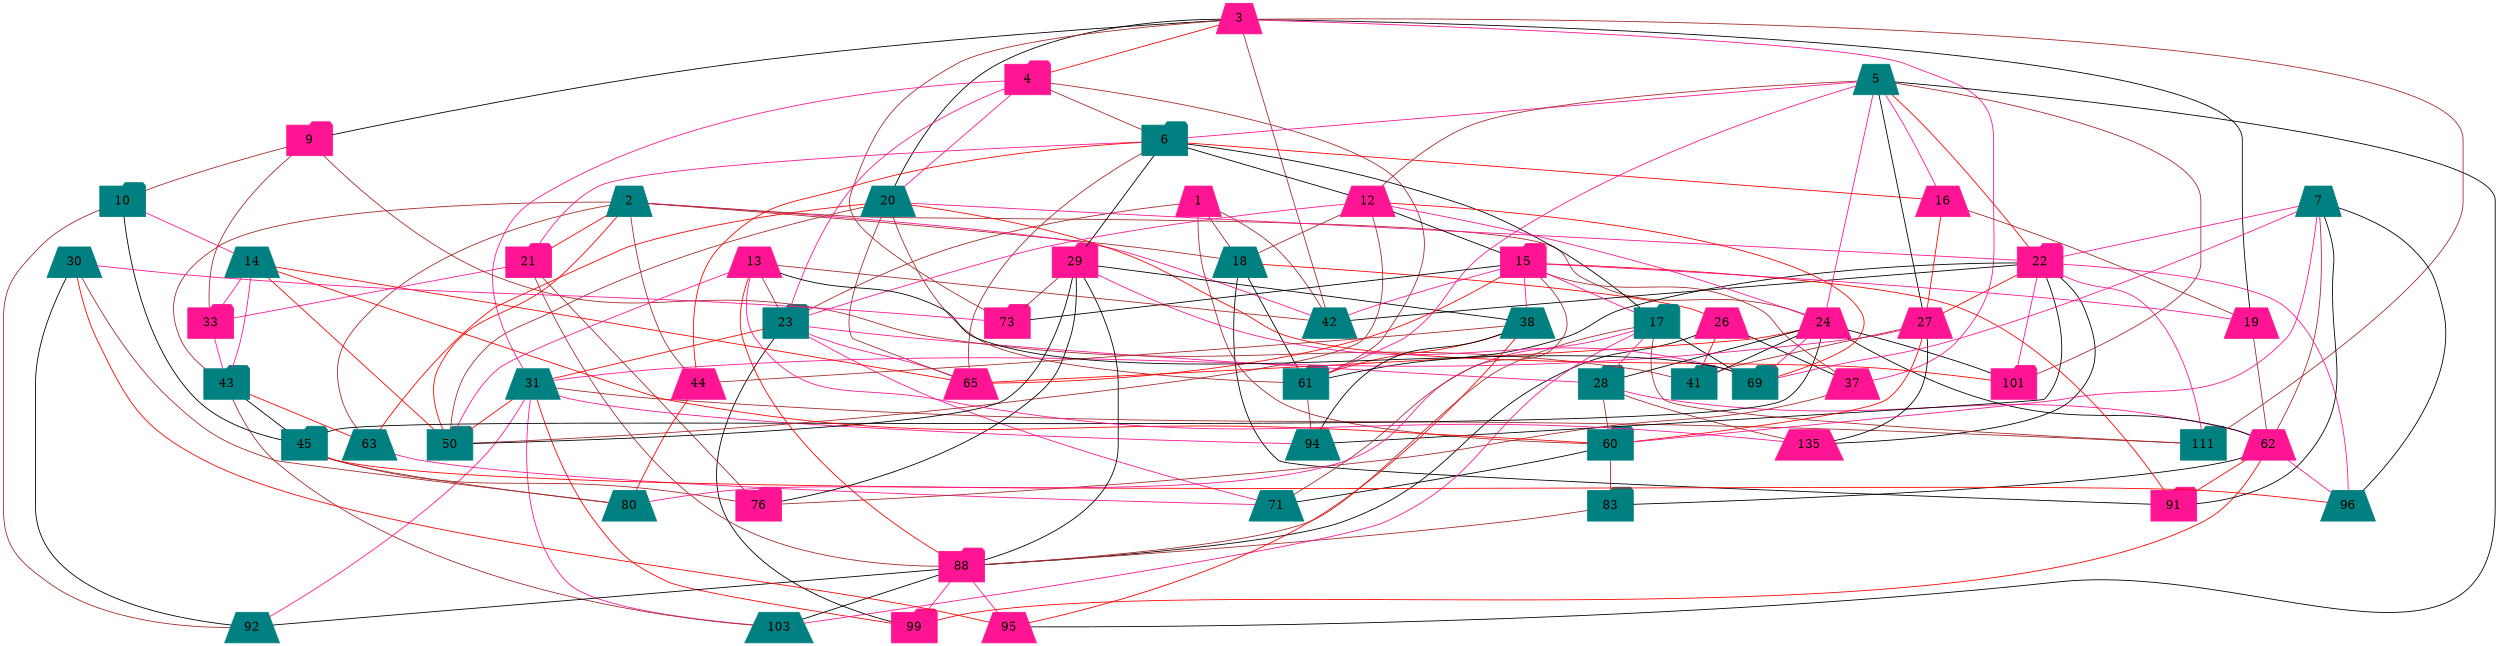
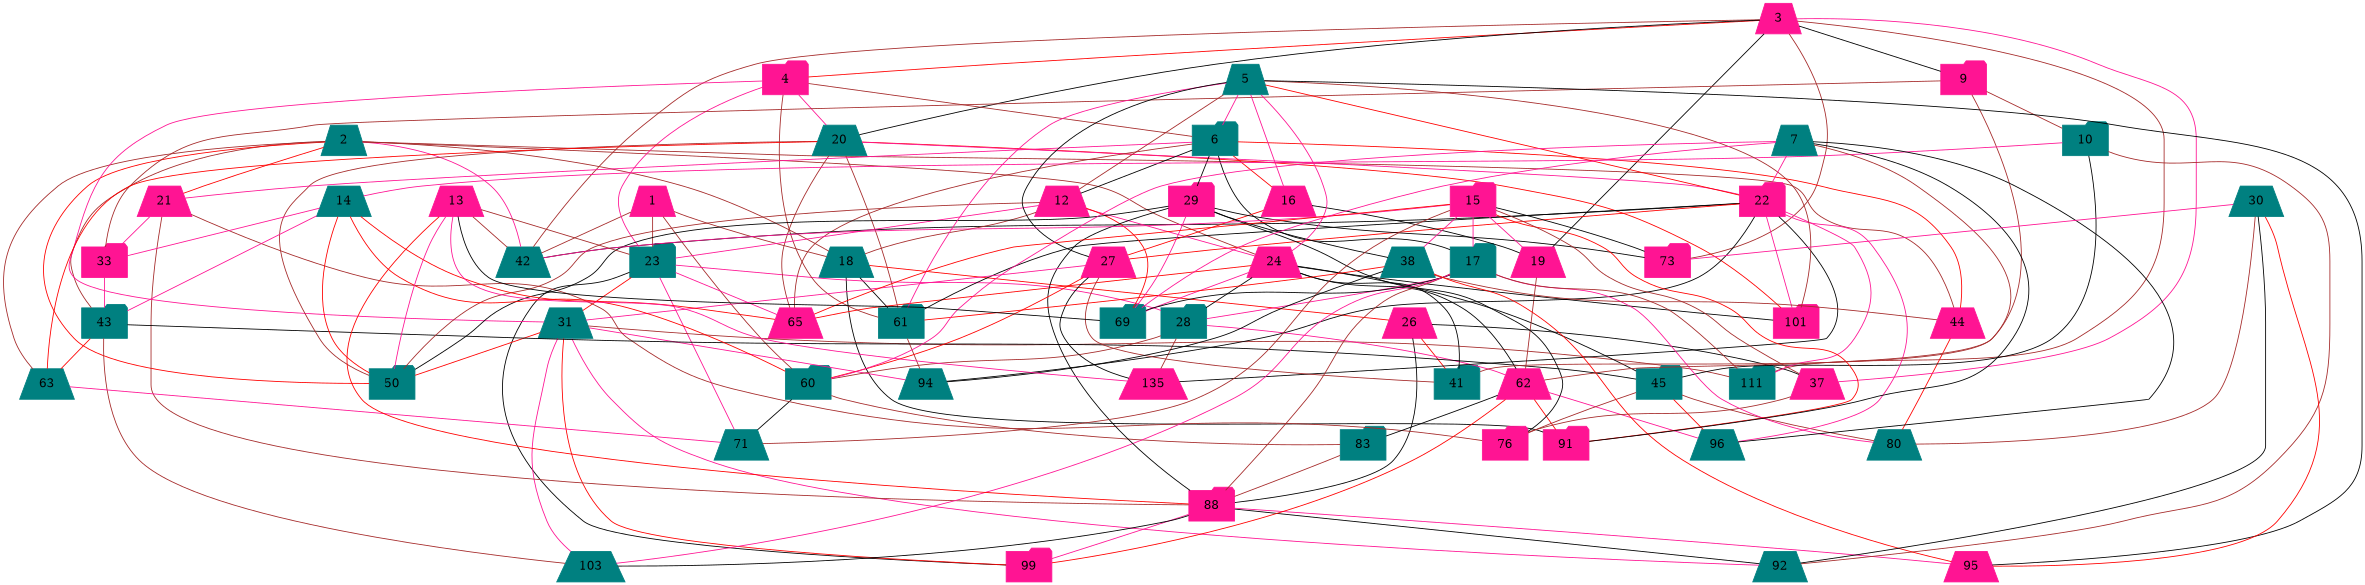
edge "12" -- "15": removed
edge "16" -- "19": color brown -> black
node "21": shape folder -> trapezium
edge "29" -- "73": color brown -> black
